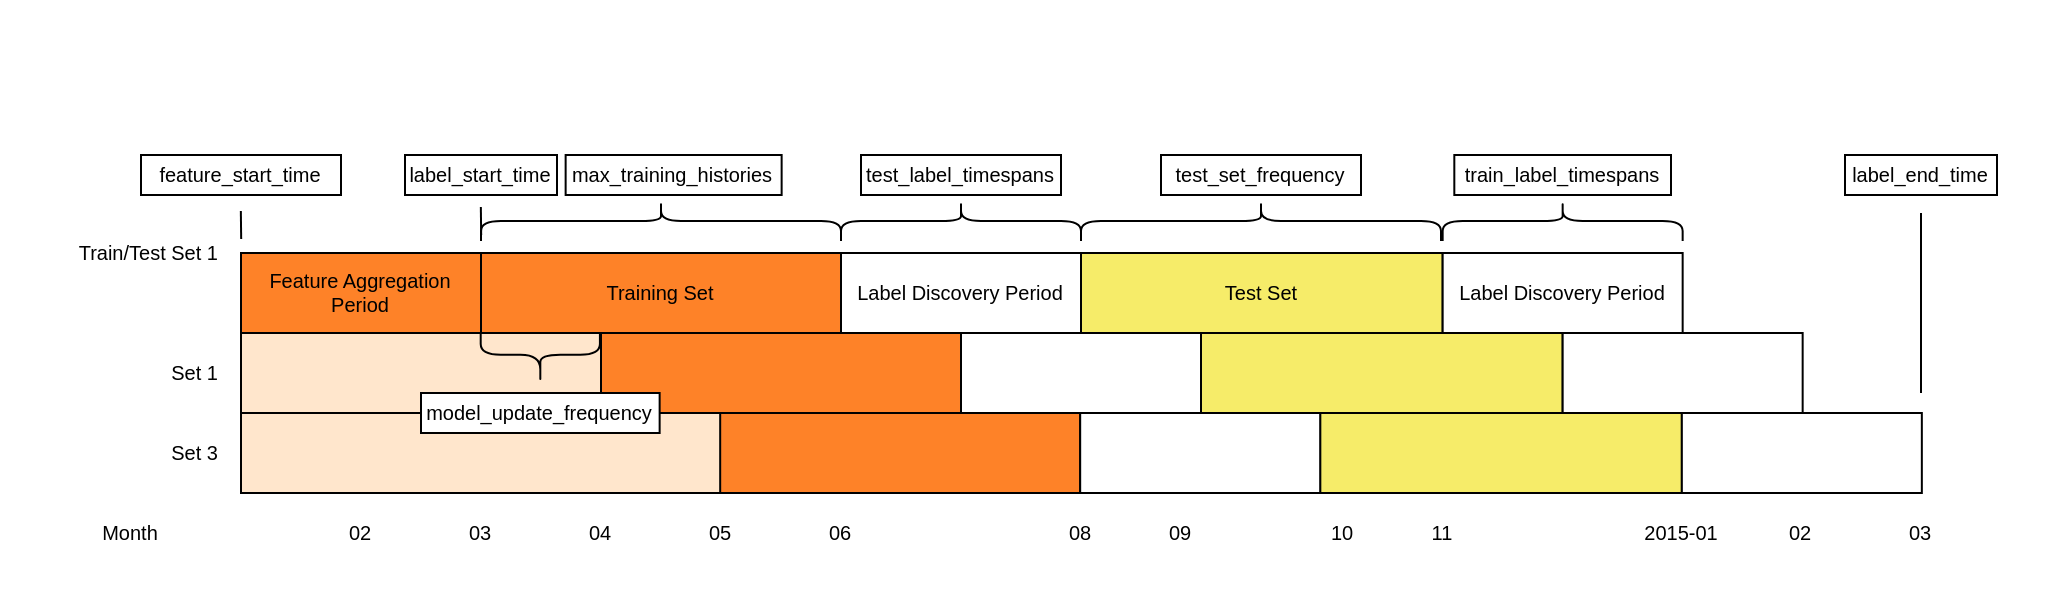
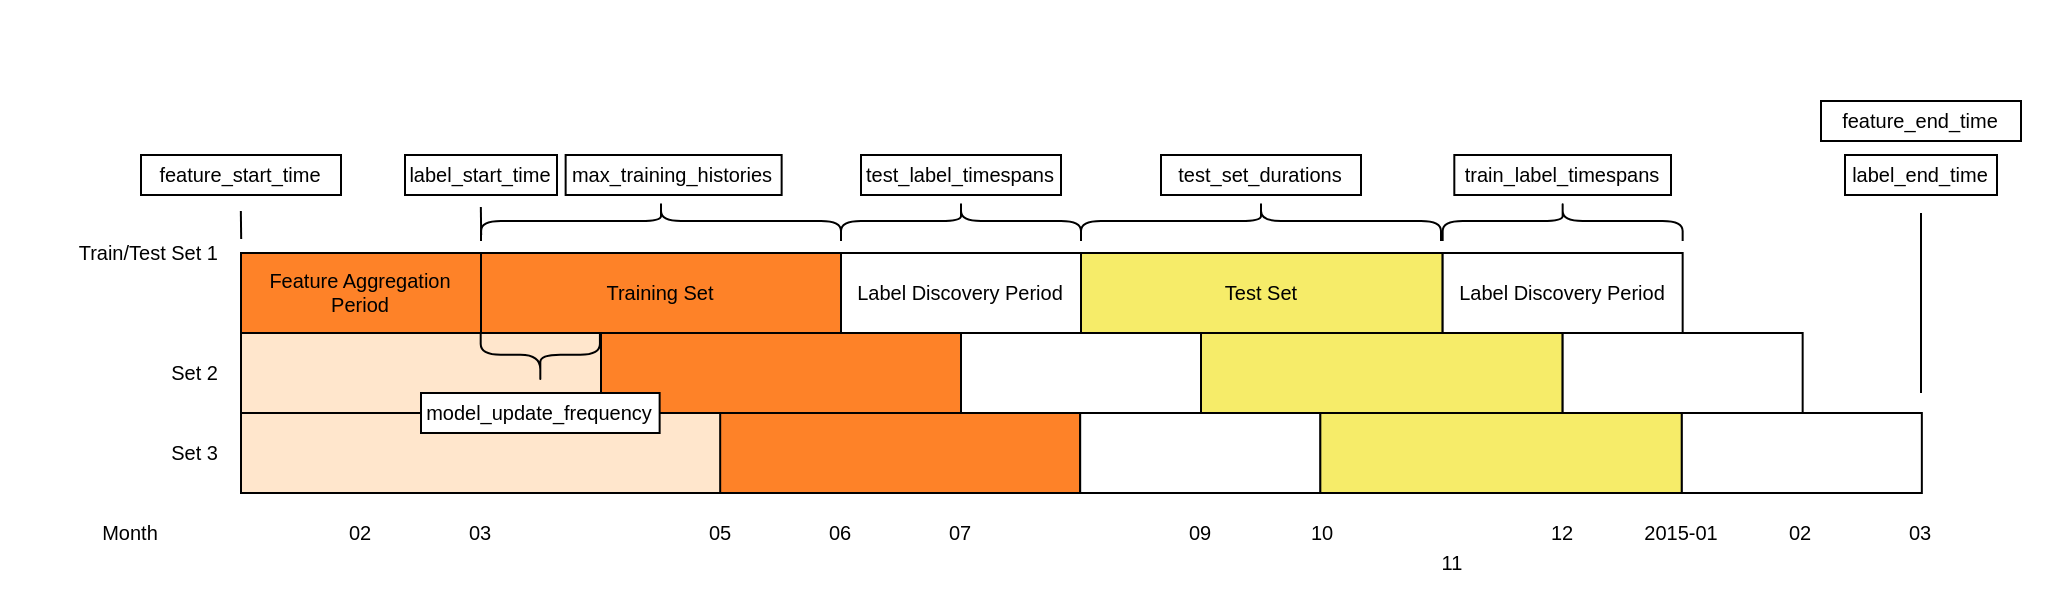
node "feature_end_time": added
node "test_set_frequency": label "test_set_frequency" -> "test_set_durations"
node "Set 1": label "Set 1" -> "Set 2"
node "04": removed
node "07": added
node "08": removed
node "09": moved (1181, 533) -> (1201, 533)
node "10": moved (1343, 533) -> (1323, 533)
node "11": moved (1443, 533) -> (1453, 563)
node "12": added
